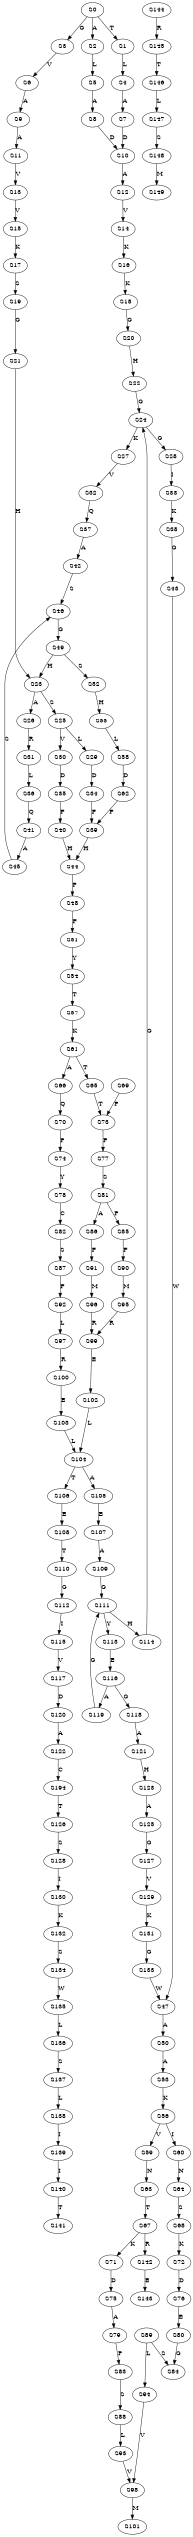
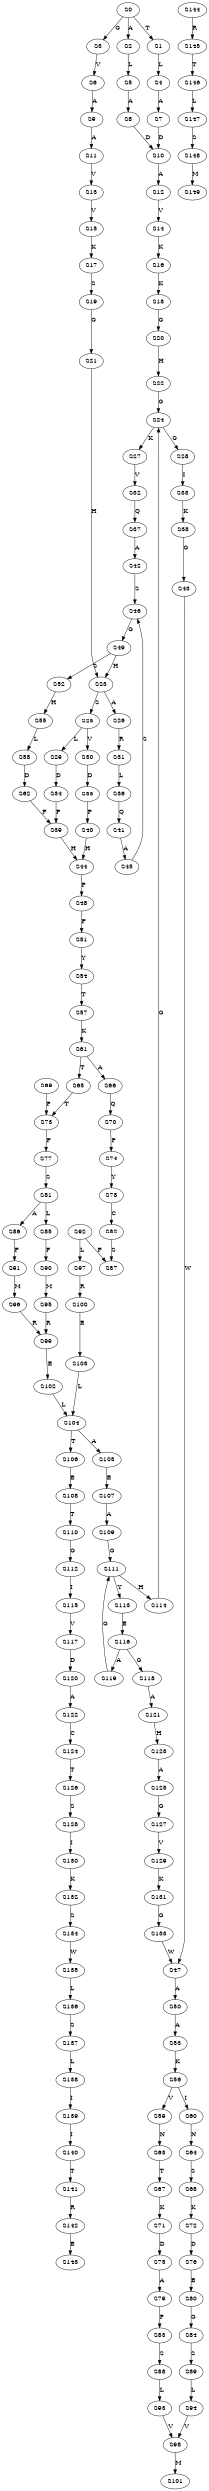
edge "S81" -> "S85": label "P" -> "L"
edge "S87" -> "S92": reversed
node "S194": label "S194" -> "S124"
edge "S67" -> "S142": now "S141" -> "S142"
edge "S89" -> "S84": reversed
